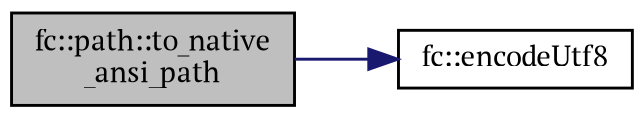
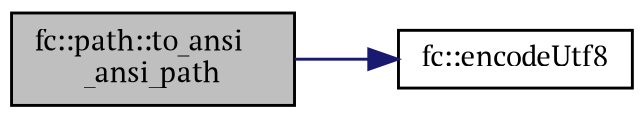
node "fc::path::to_native _ansi_path": label "fc::path::to_native _ansi_path" -> "fc::path::to_ansi _ansi_path"
